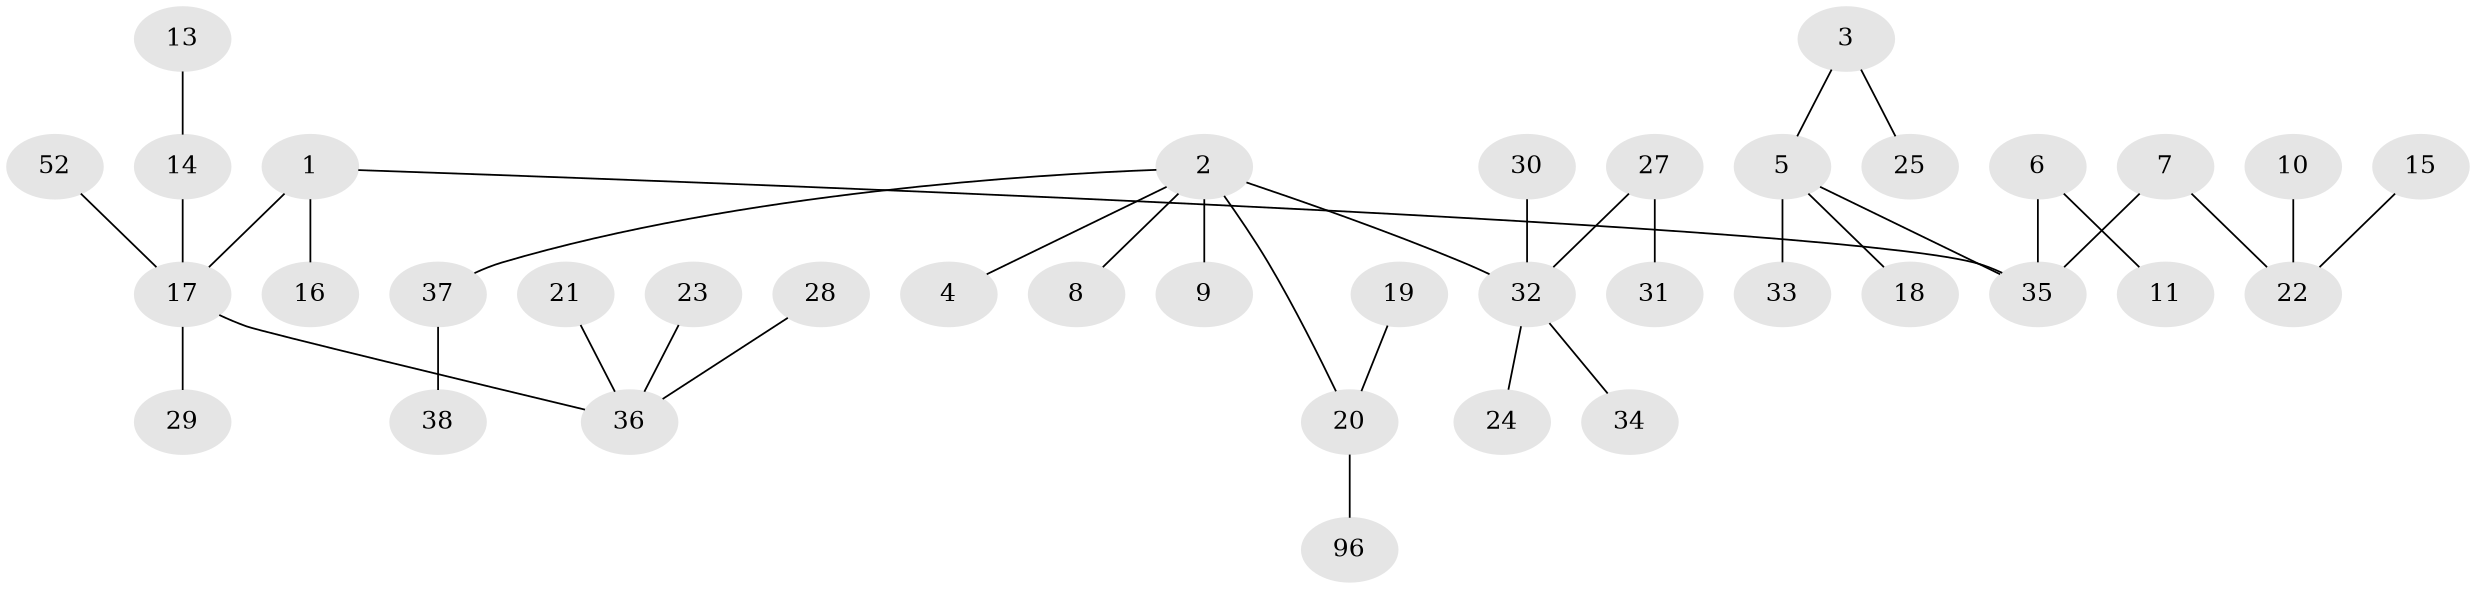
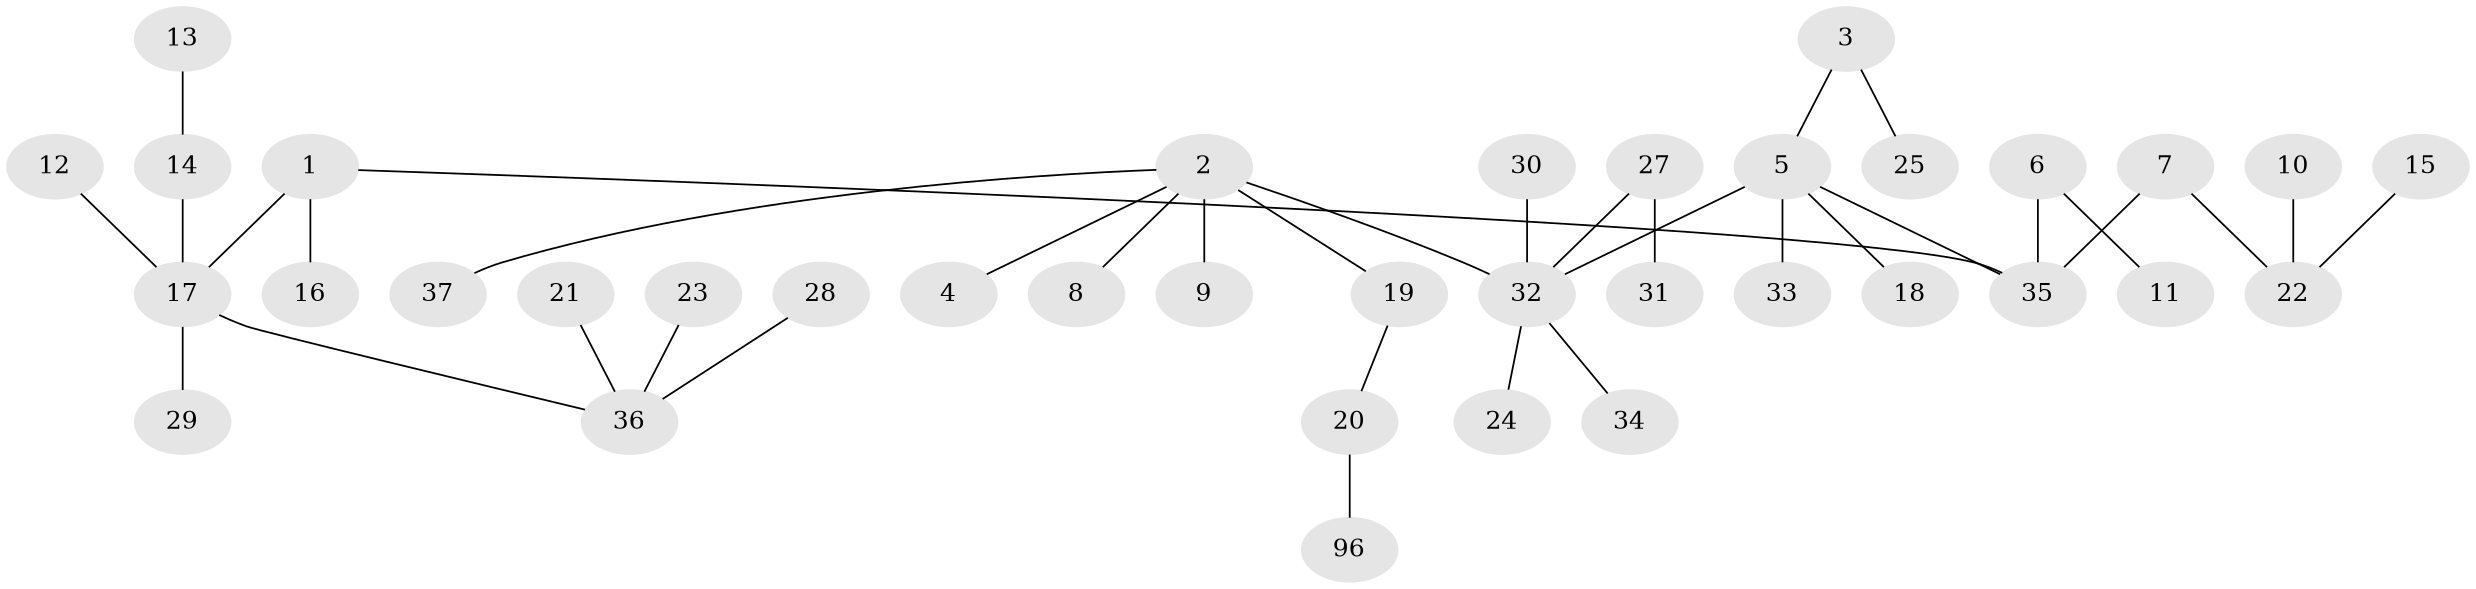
node "52": label "52" -> "12"
edge "5" -- "32": added
edge "2" -- "20": now "2" -- "19"
node "38": removed
